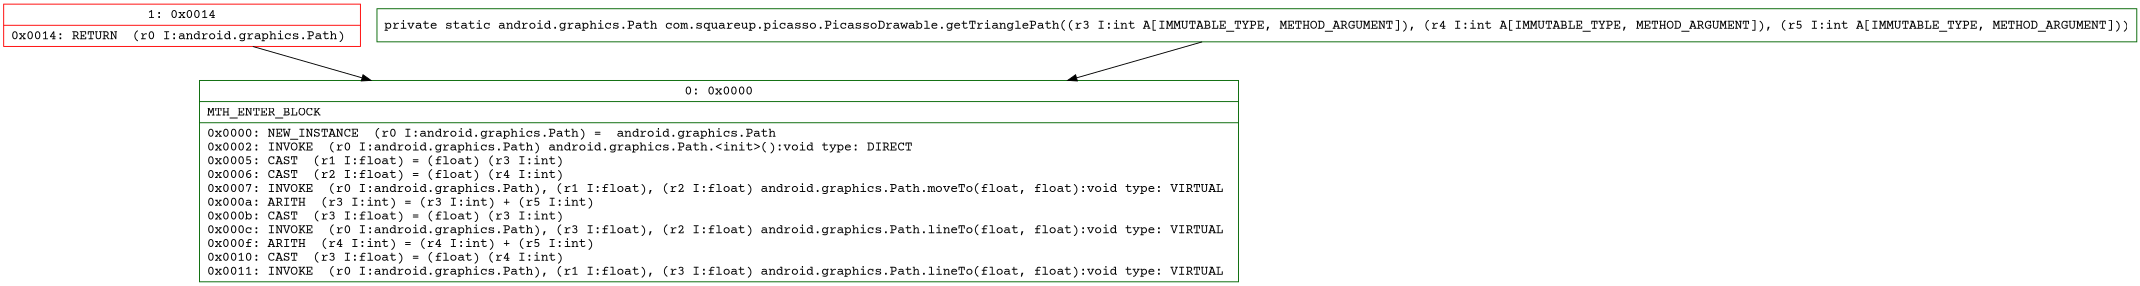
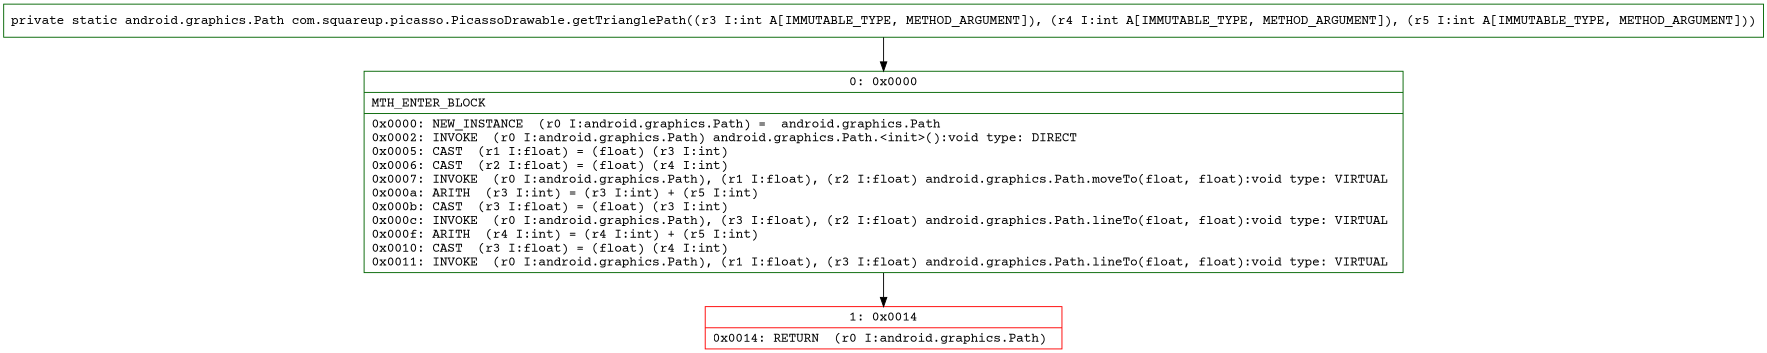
edge "1: 0x0014" -> "0: 0x0000": reversed
